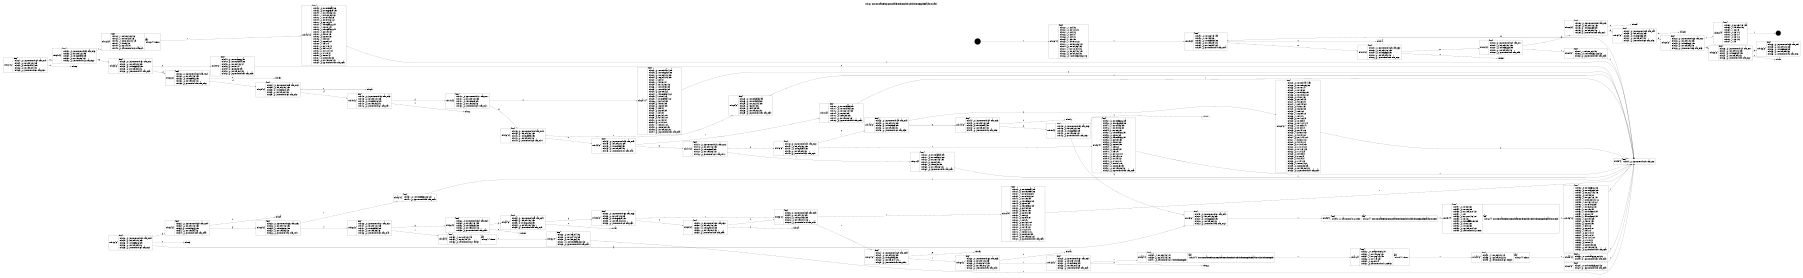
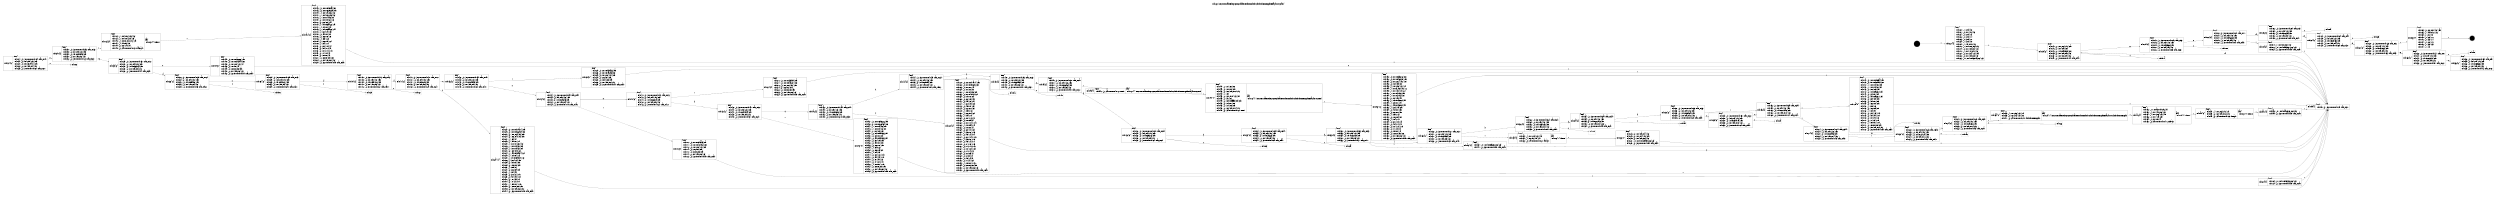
edge "0x401518 [28]" -> "0x4014fc [28]": reversed
